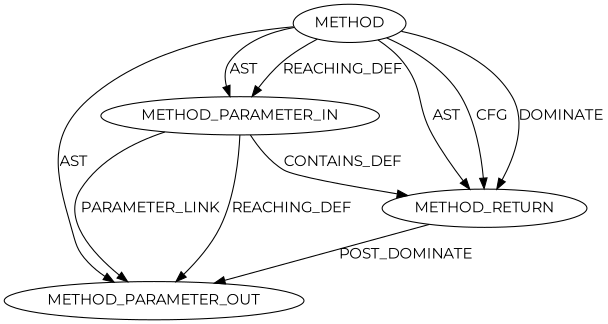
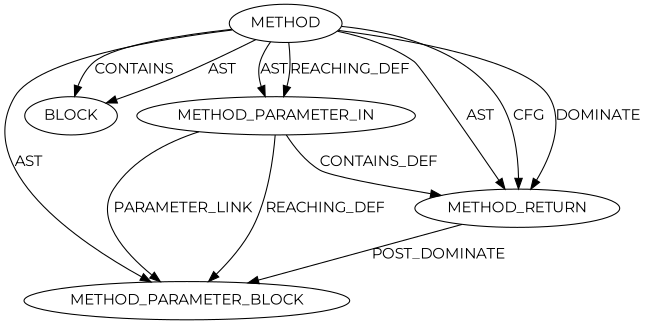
node "BLOCK": added
node "METHOD_PARAMETER_OUT": label "METHOD_PARAMETER_OUT" -> "METHOD_PARAMETER_BLOCK"
